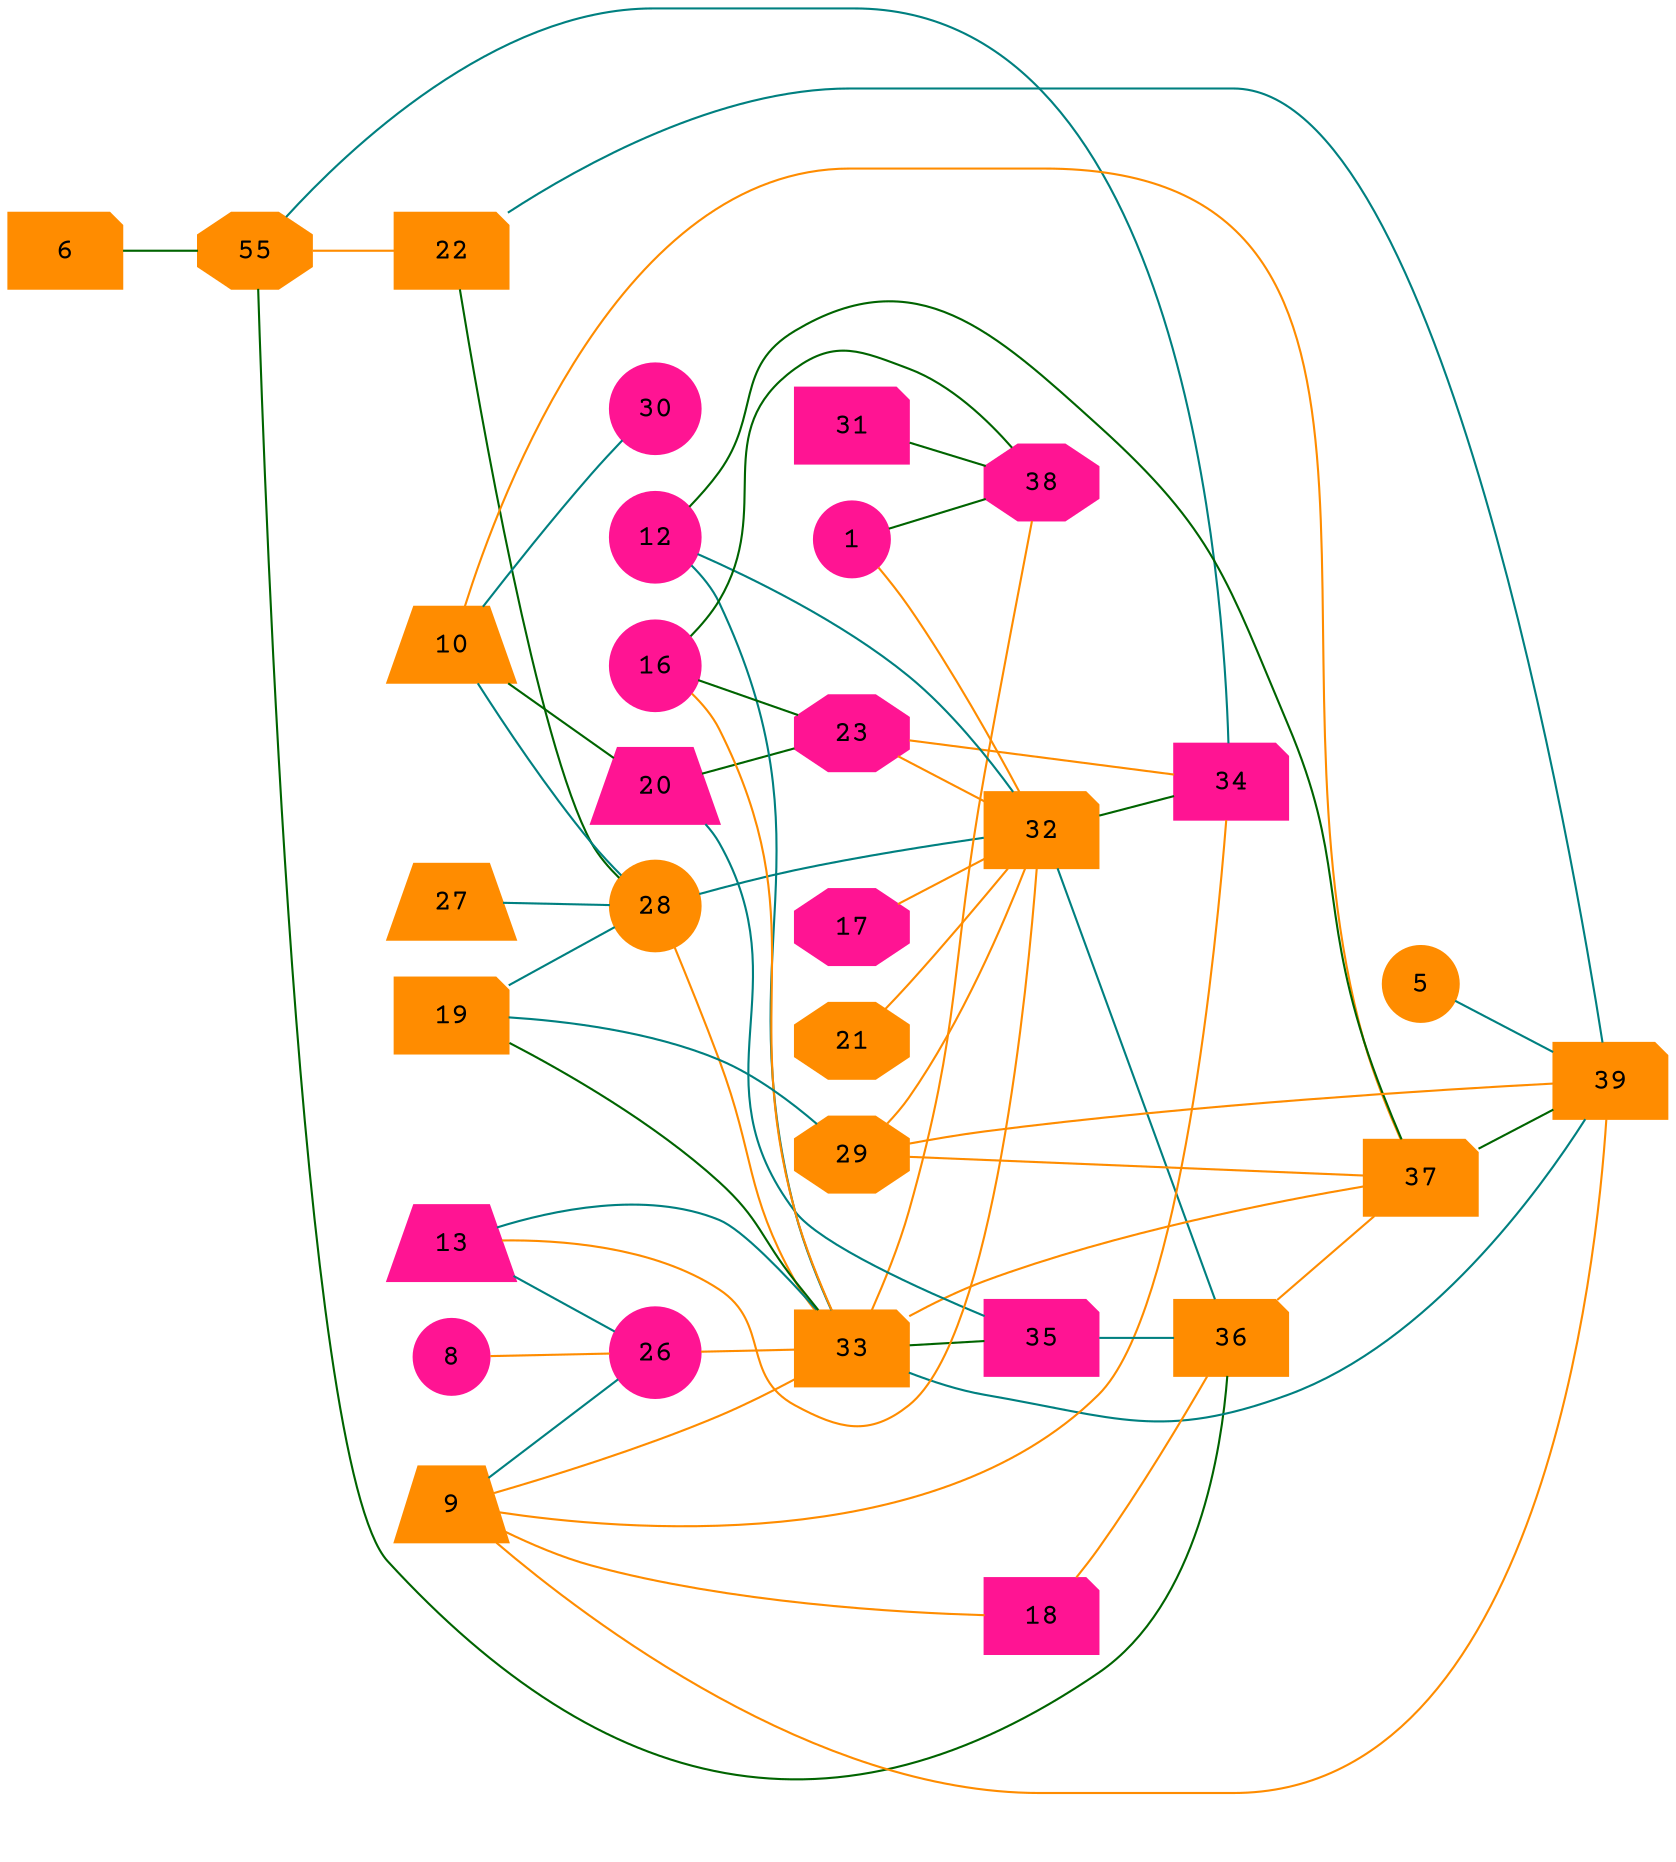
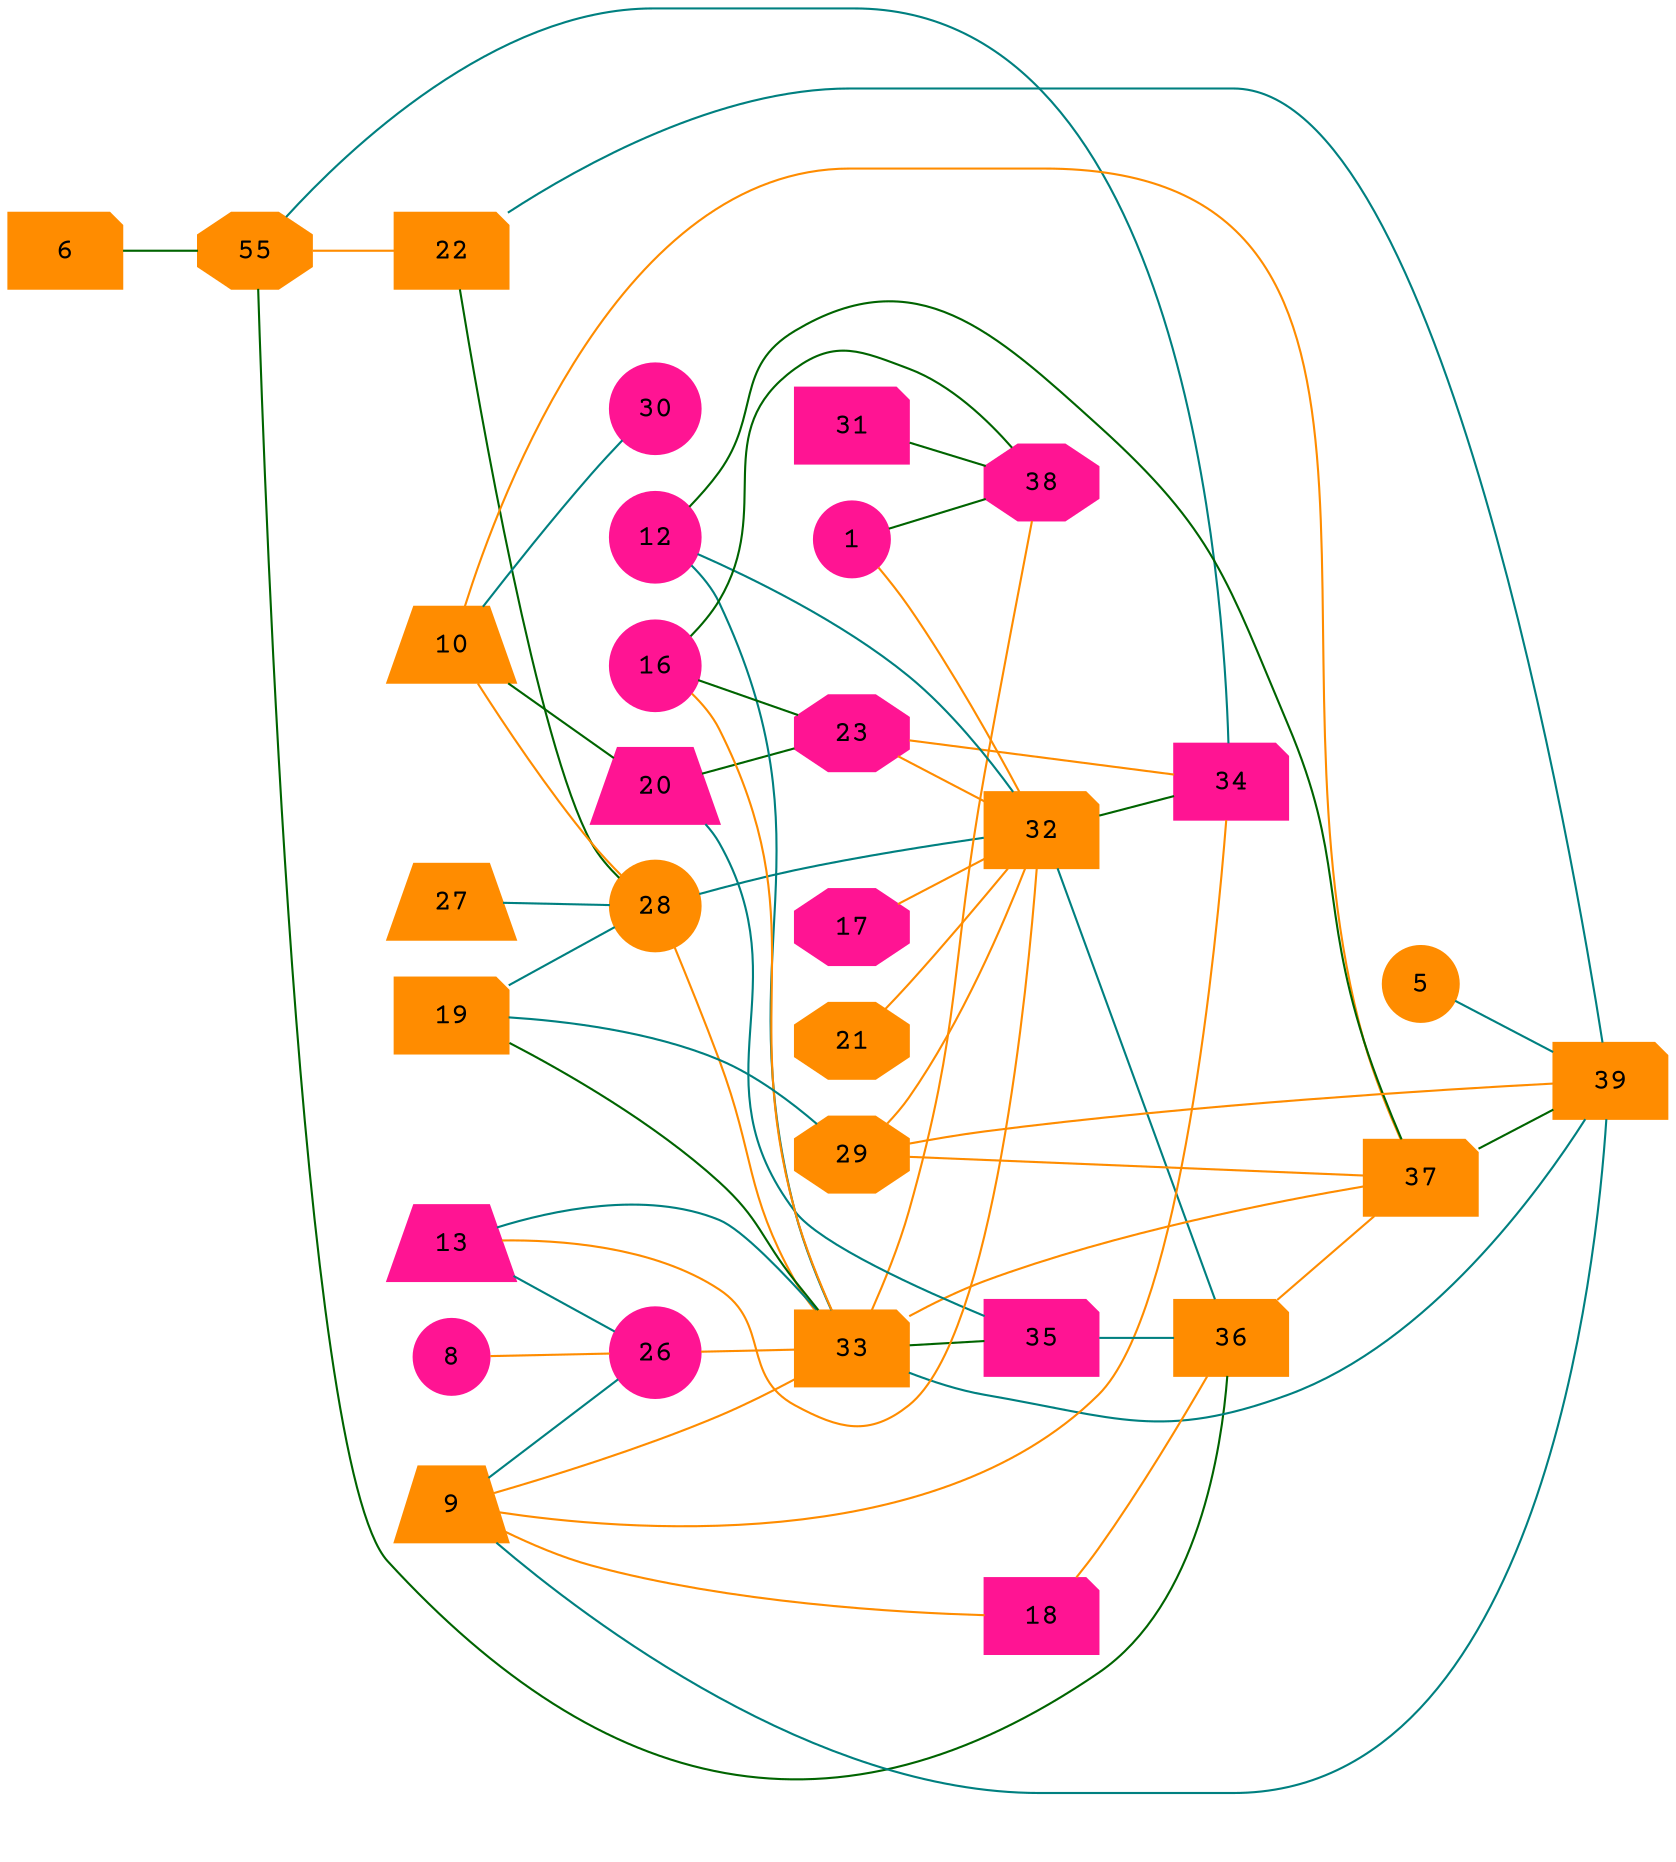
edge "10" -- "28": color teal -> darkorange
edge "39" -- "9": color darkorange -> teal
